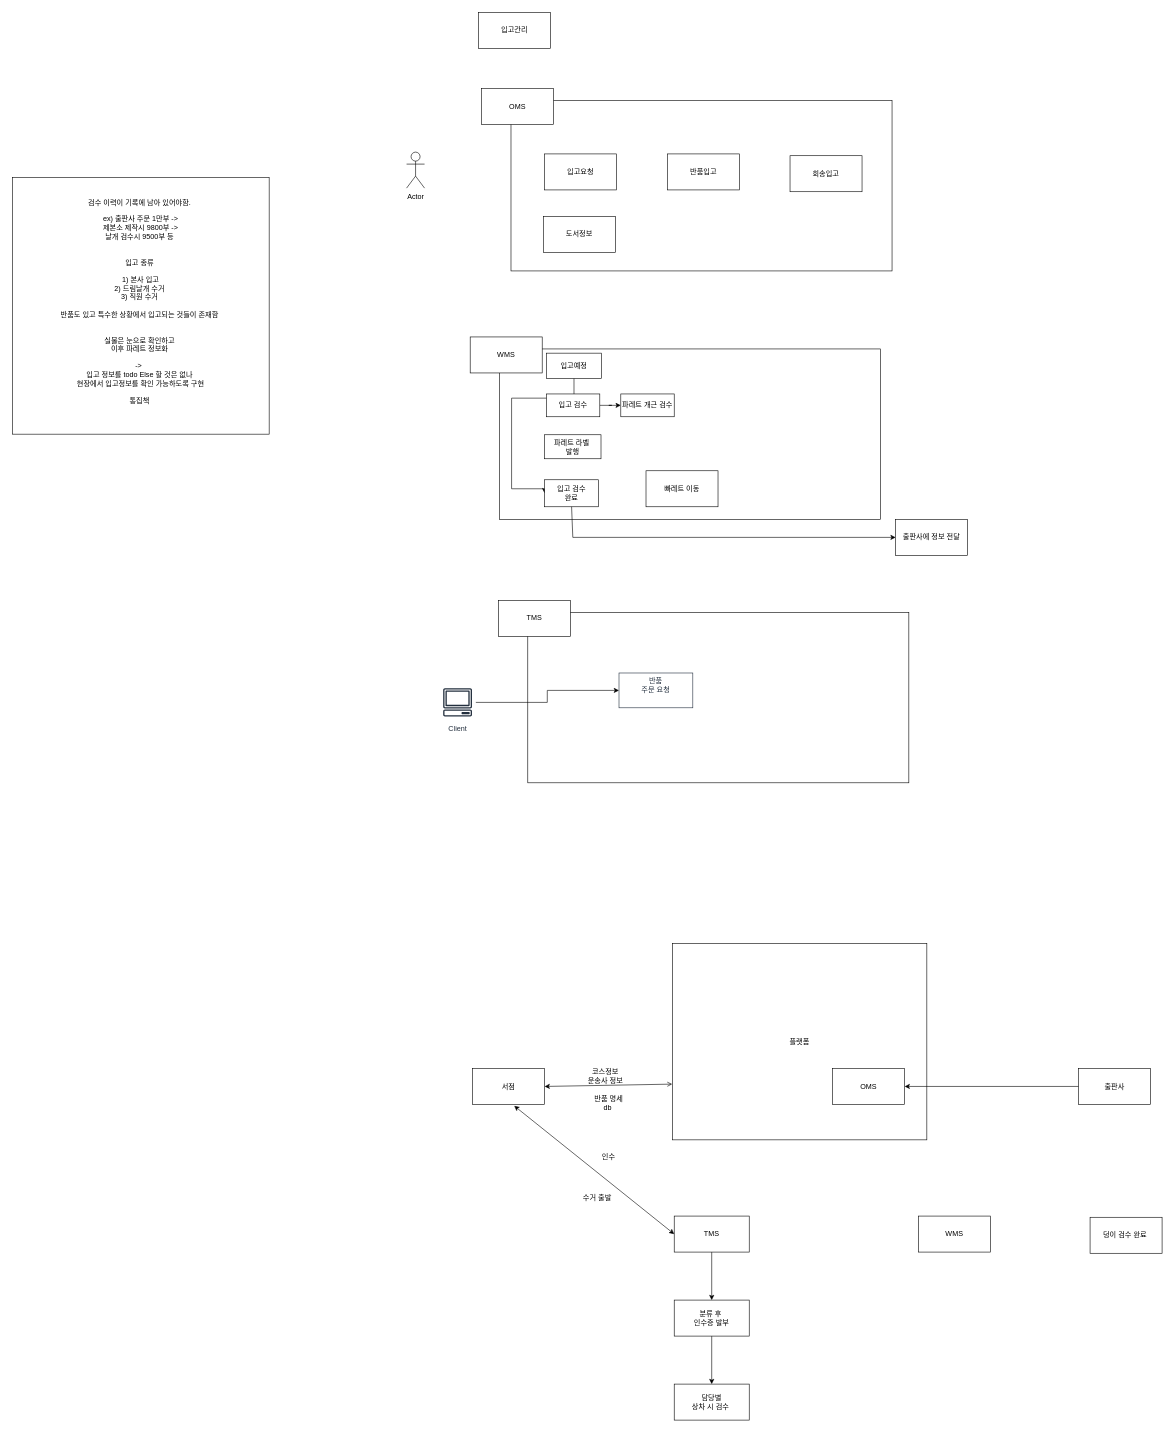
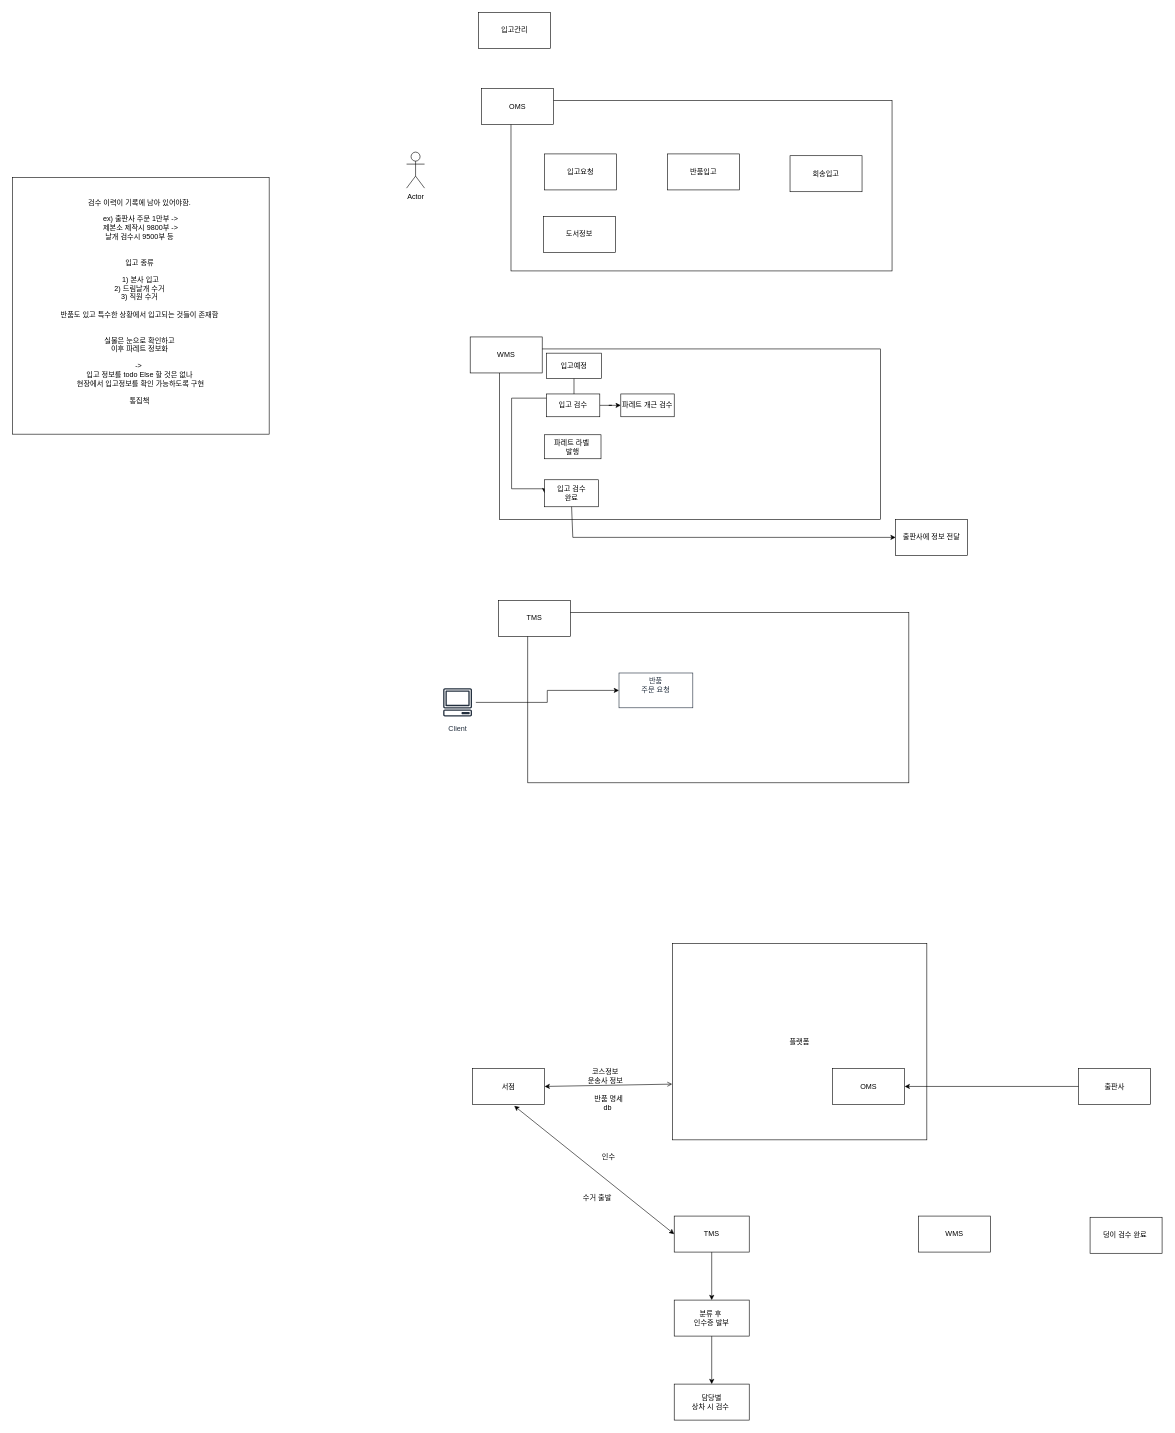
node "빠레트 이동": removed
